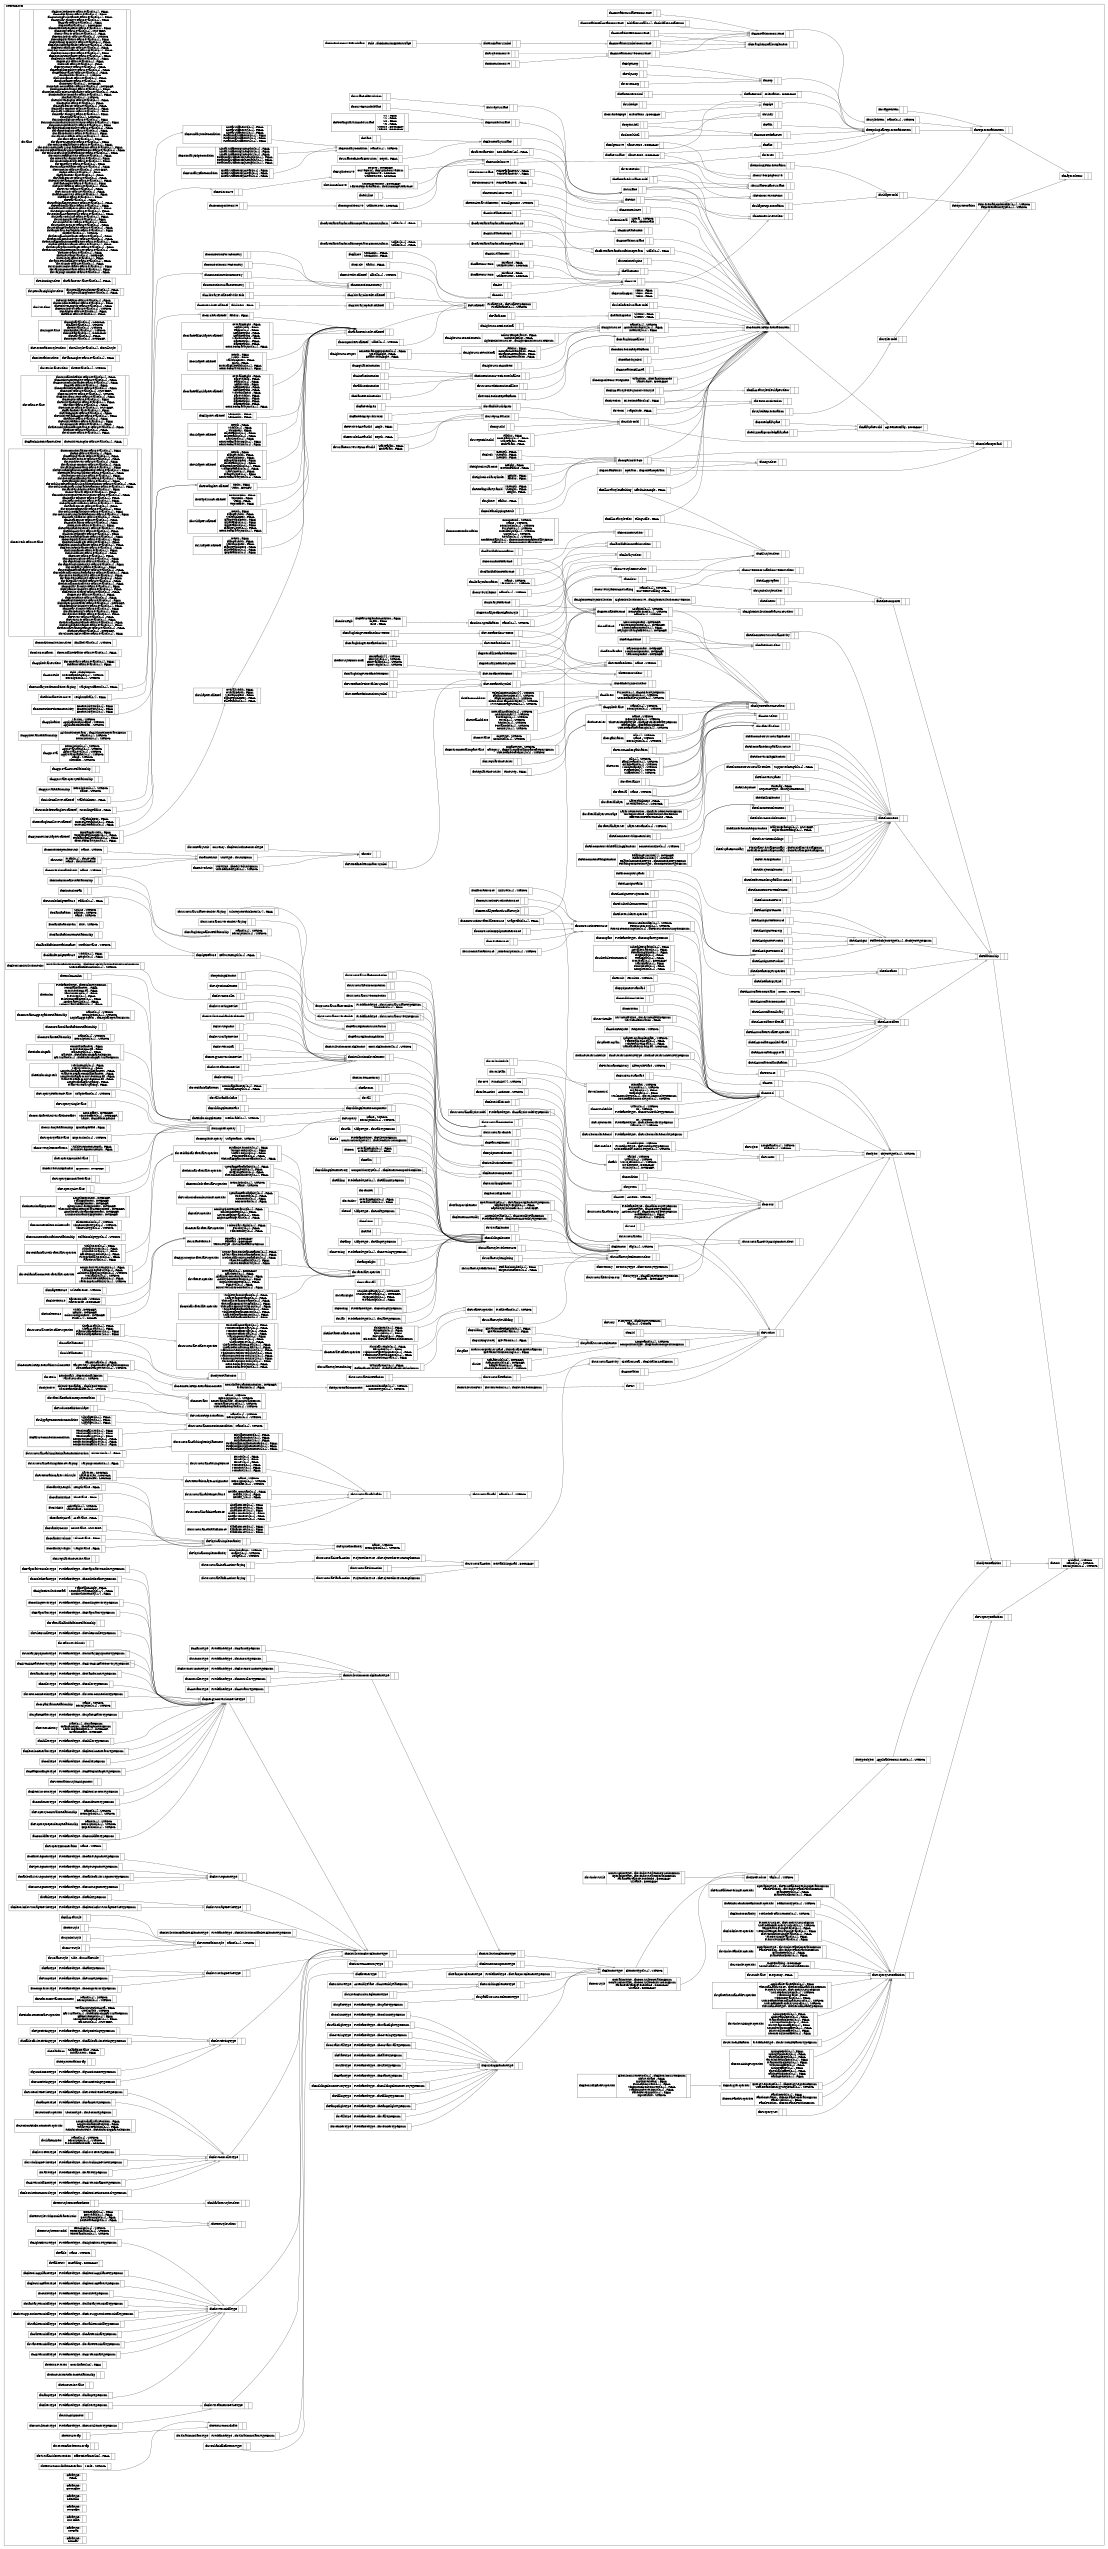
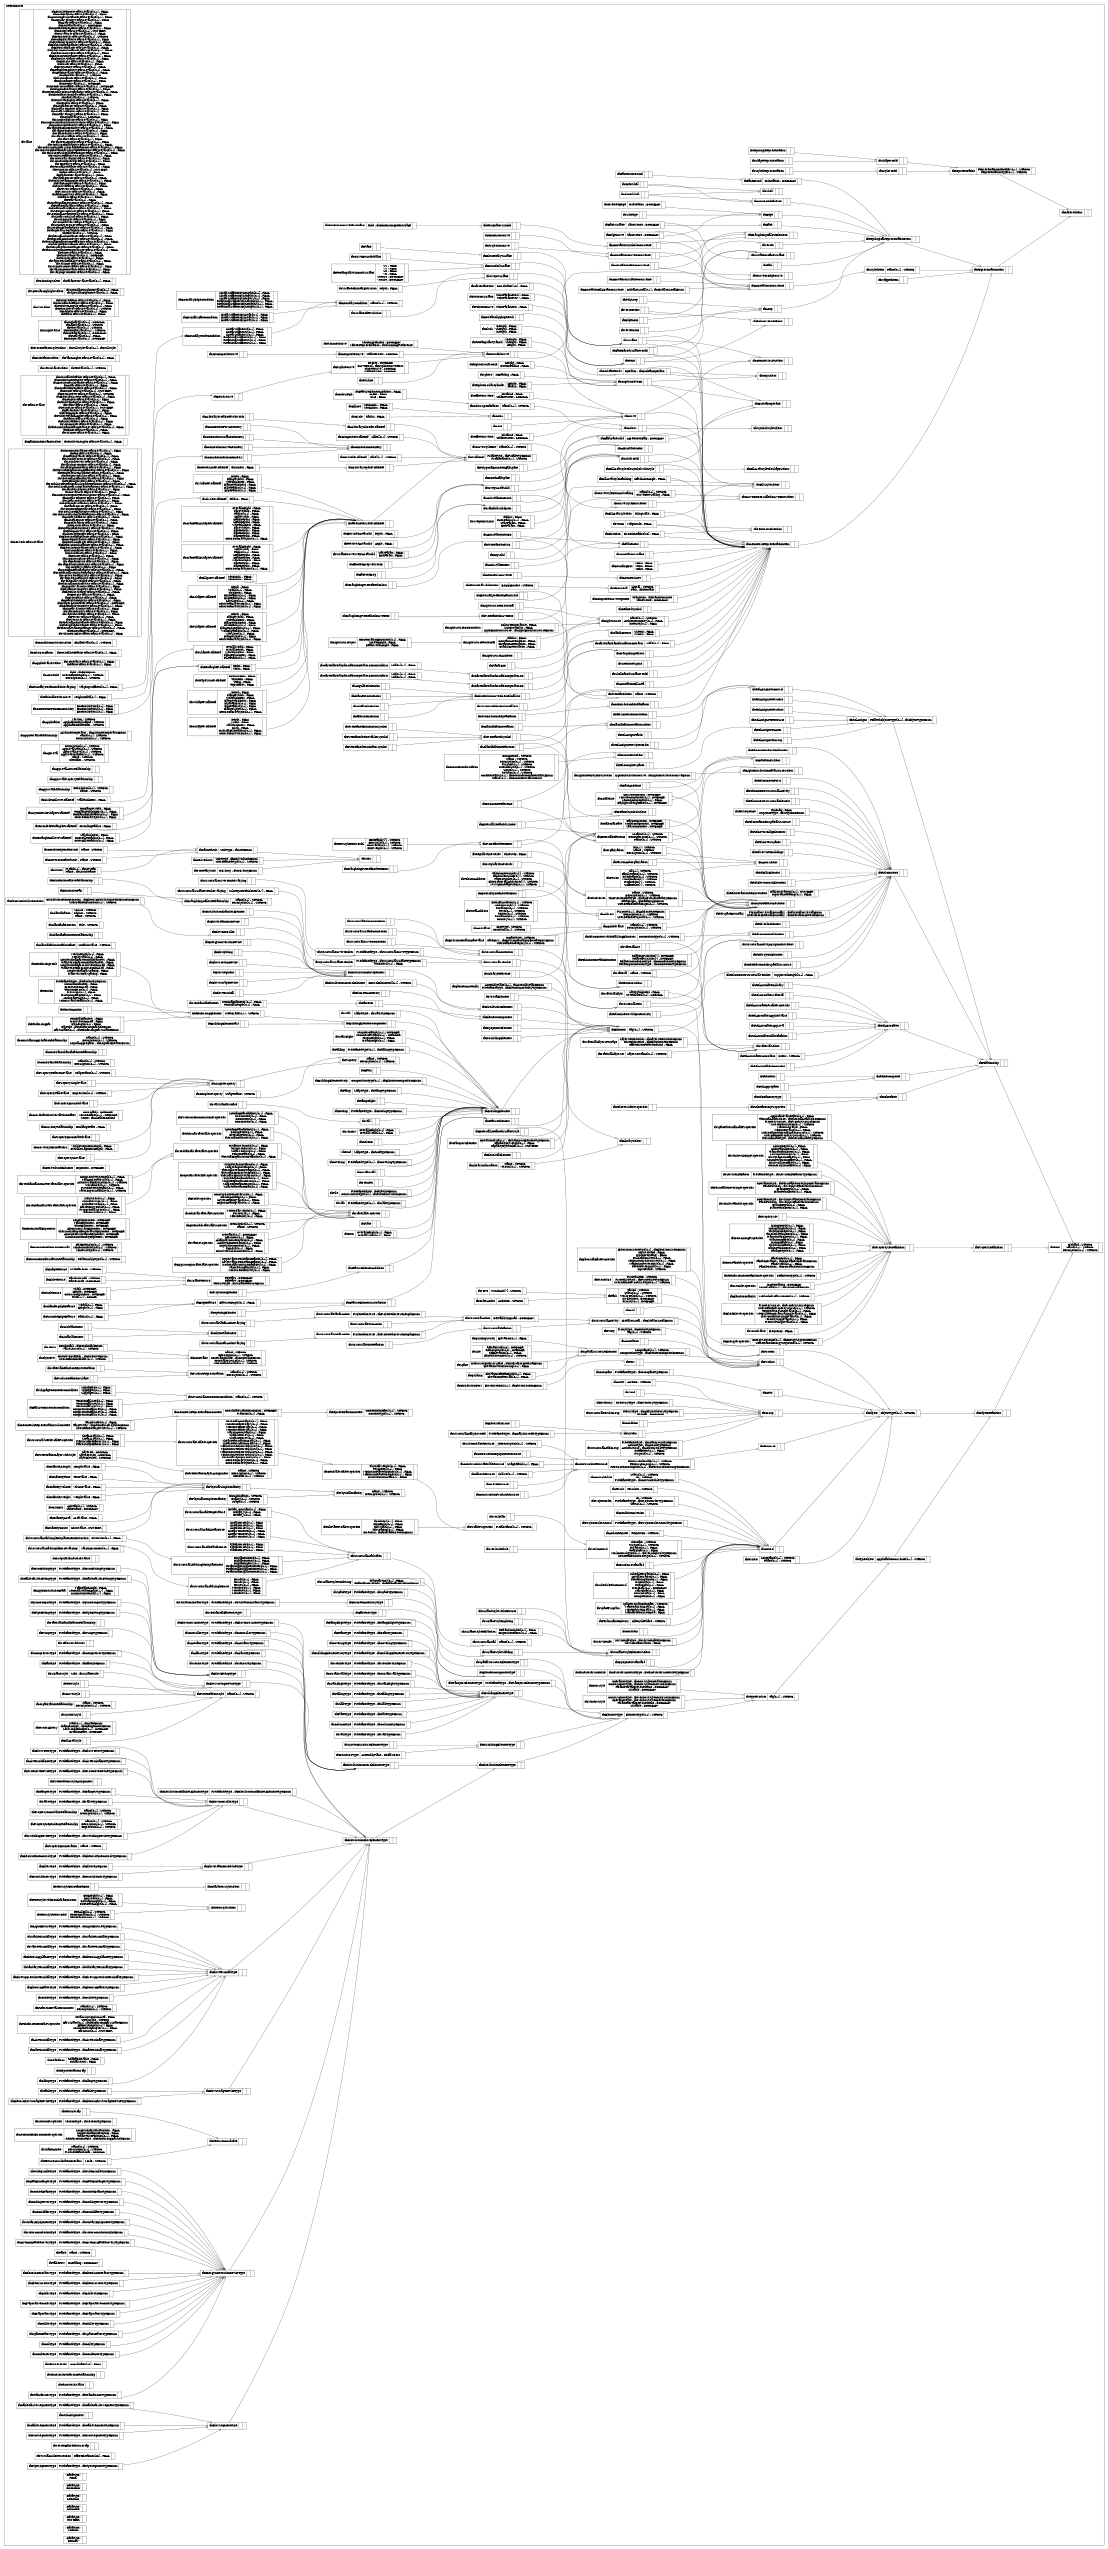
edge "IfcSurfaceOfLinearExtrusion" -> "IfcElementarySurface": now "IfcSurfaceOfLinearExtrusion" -> "IfcSweptSurface"
edge "IfcGeometricRepresentationItem" -> "IfcHalfSpaceSolid": reversed
node "IfcRectangleProfileDef": text "YDim : BINARY" -> "YDim : REAL"
node "IfcSphere": text "Radius : REAL" -> "IsHeading : REAL"
node "IfcMonetaryUnit": text "Currency : IfcElectricTimeControlType" -> "Currency : IfcCurrencyEnum"
node "IfcSpaceProgram": text "StandardRequiredArea : LOGICAL" -> "StandardRequiredArea : REAL"
node "IfcFurnitureType": text "AssemblyPlace : IfcAssemblyPlaceEnum" -> "AssemblyPlace : InitialStress"
